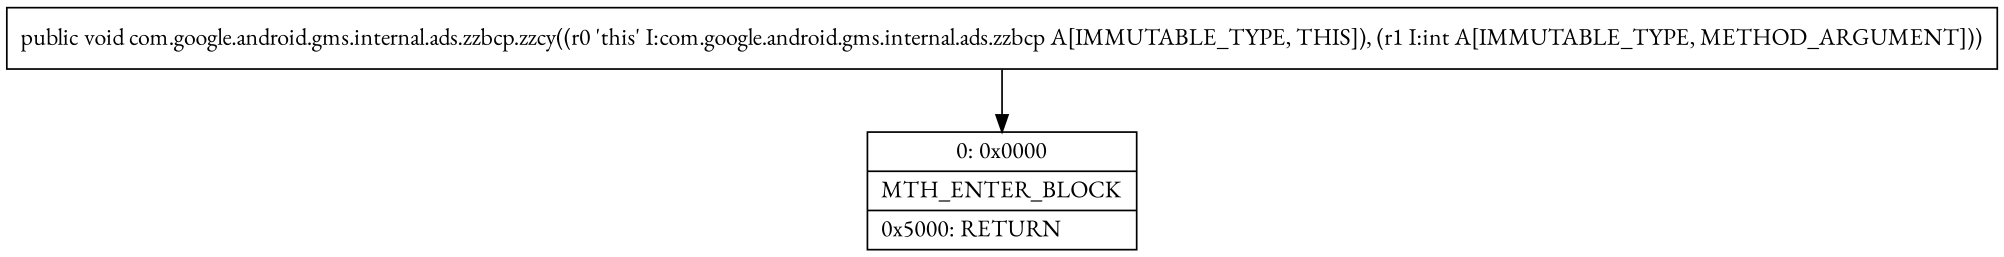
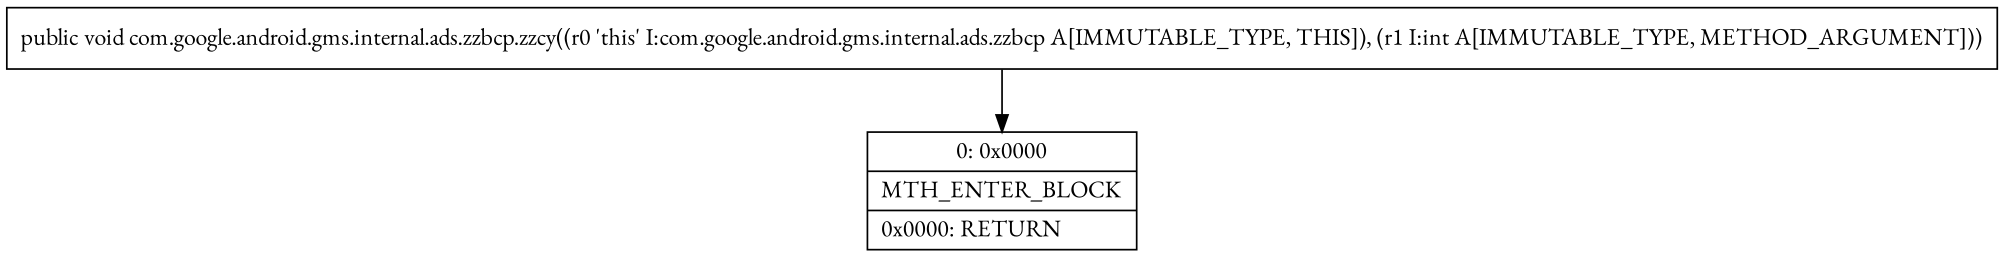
node "0: 0x0000": text "0x5000: RETURN" -> "0x0000: RETURN"
